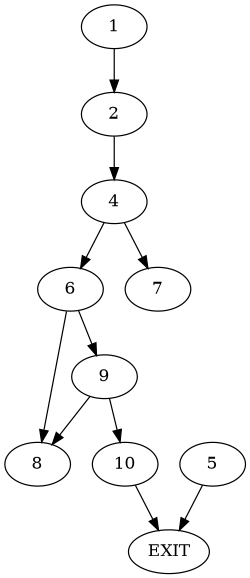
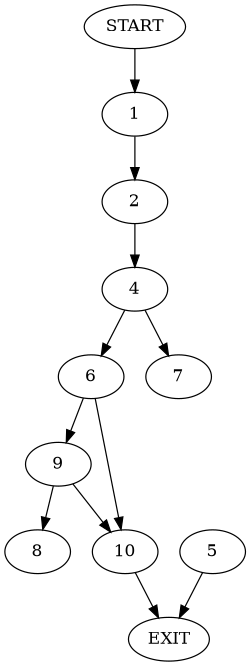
node "START": added
edge "6" -> "8": now "6" -> "10"
